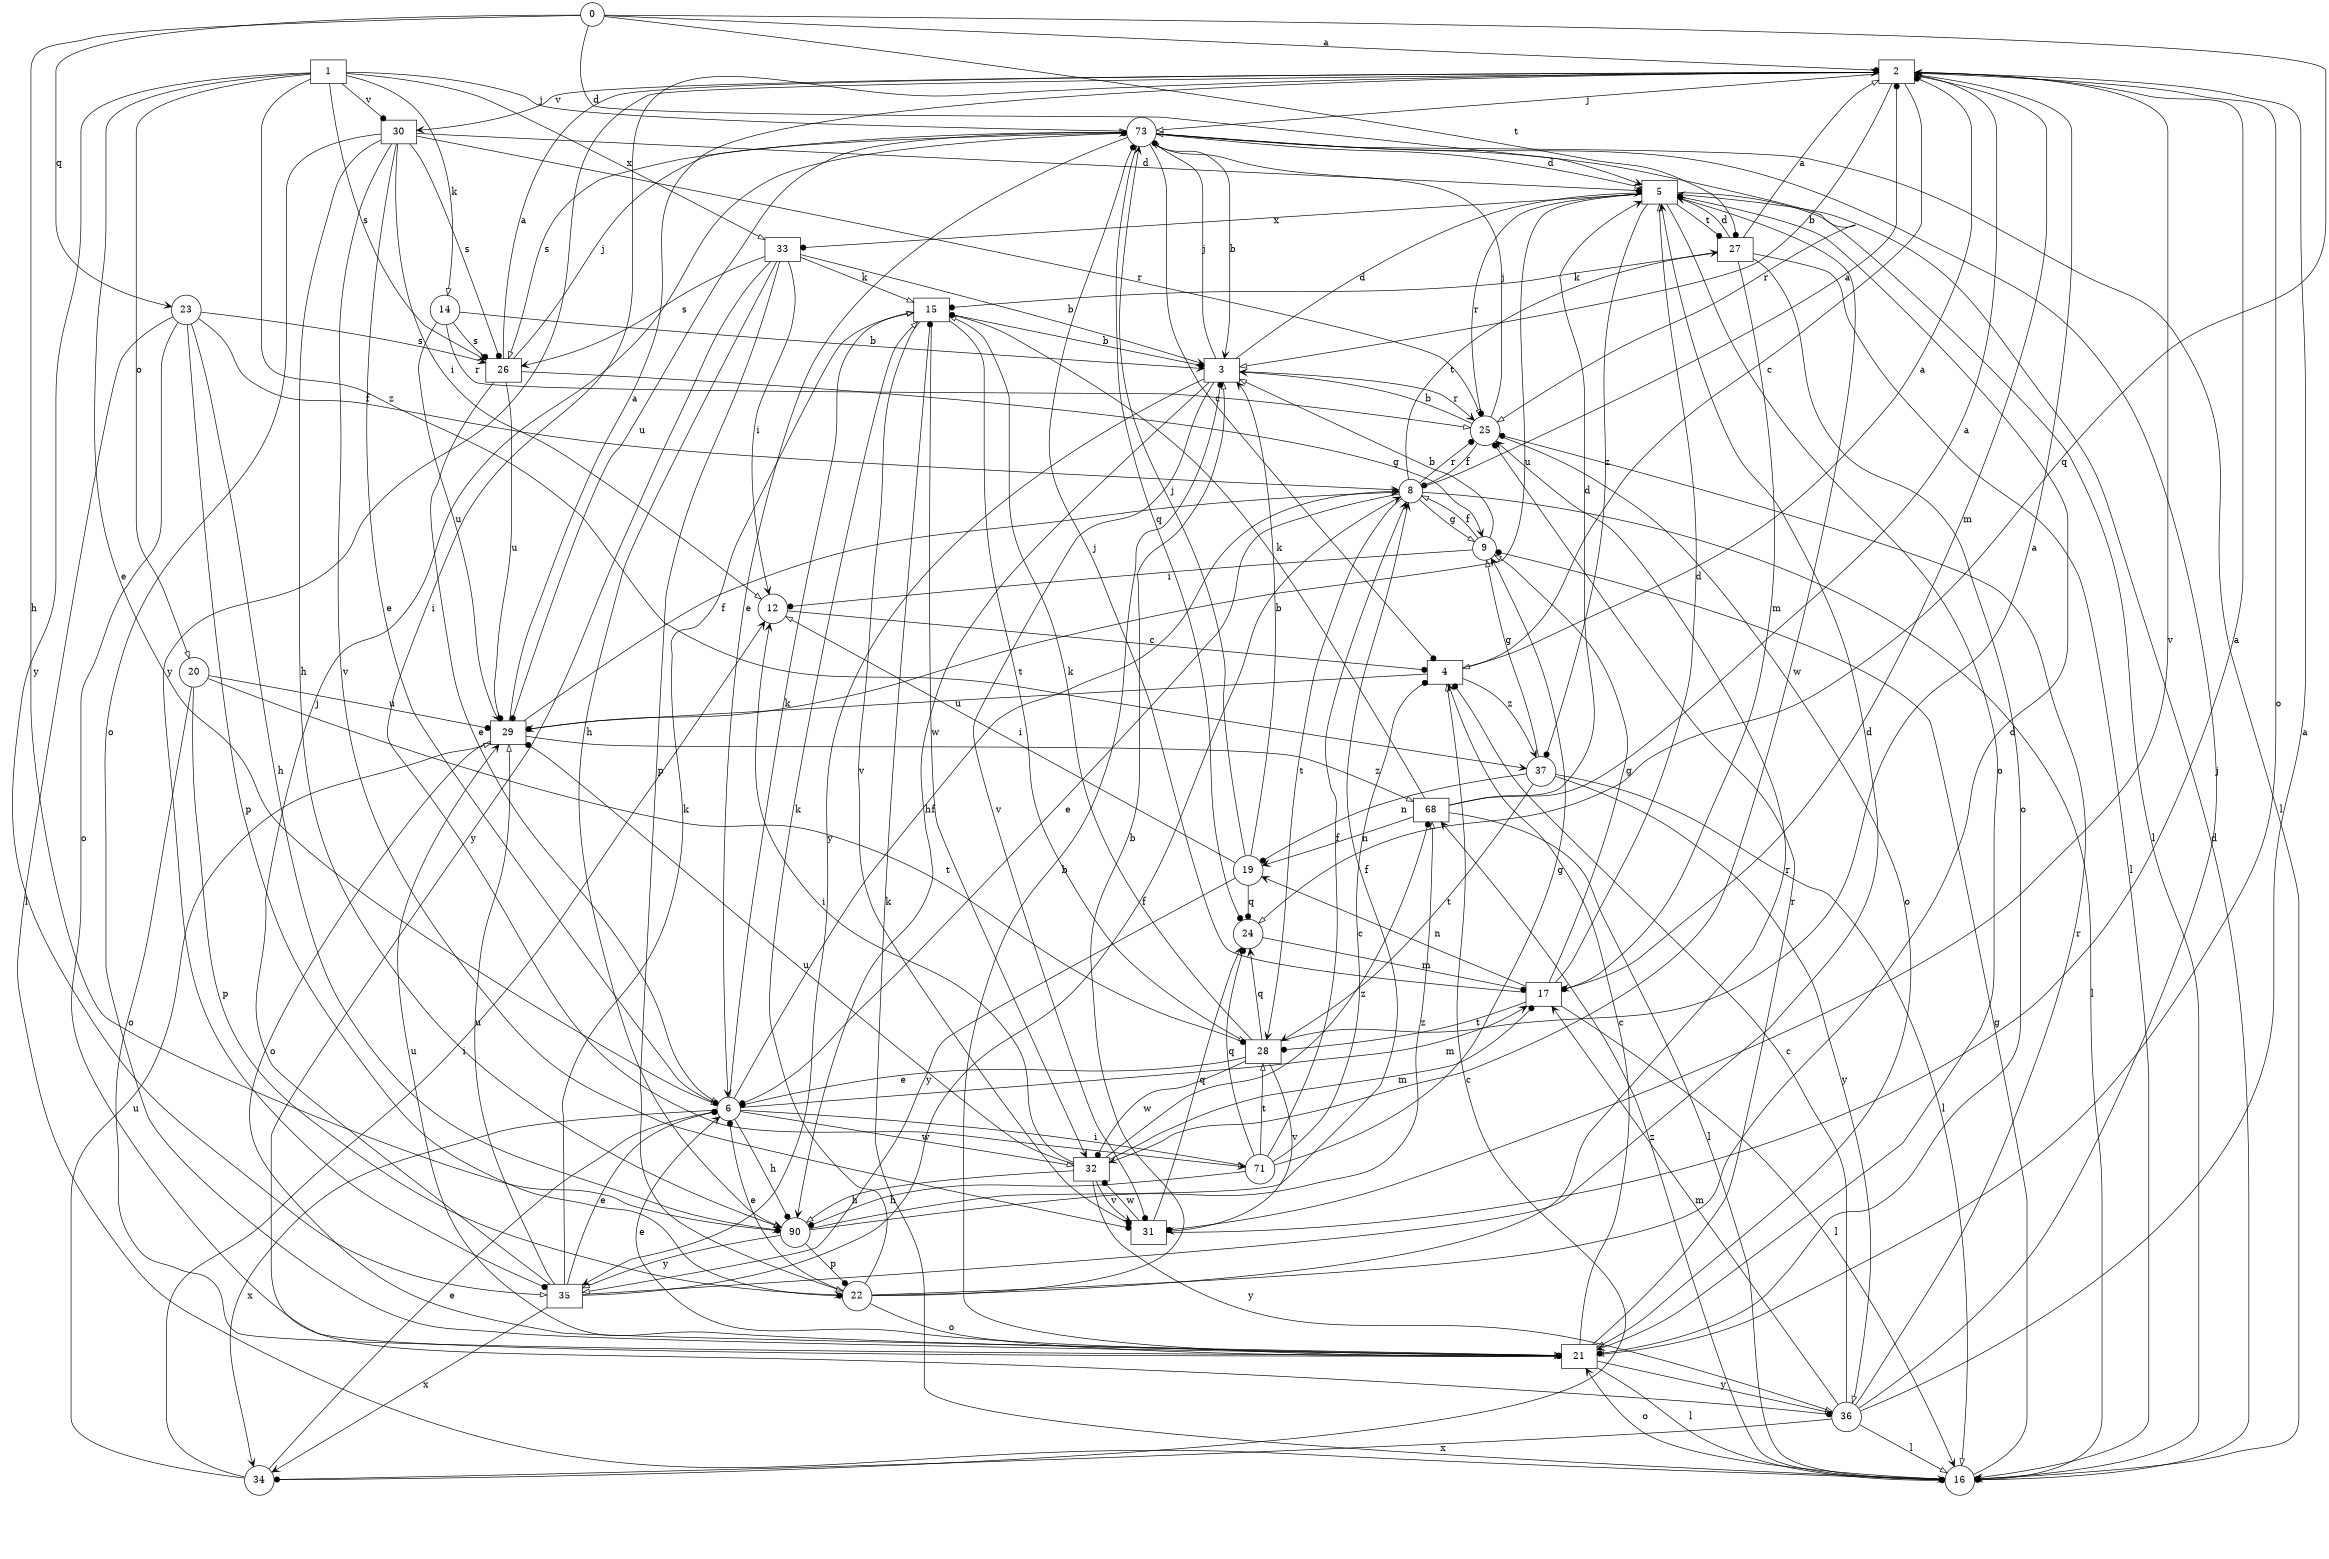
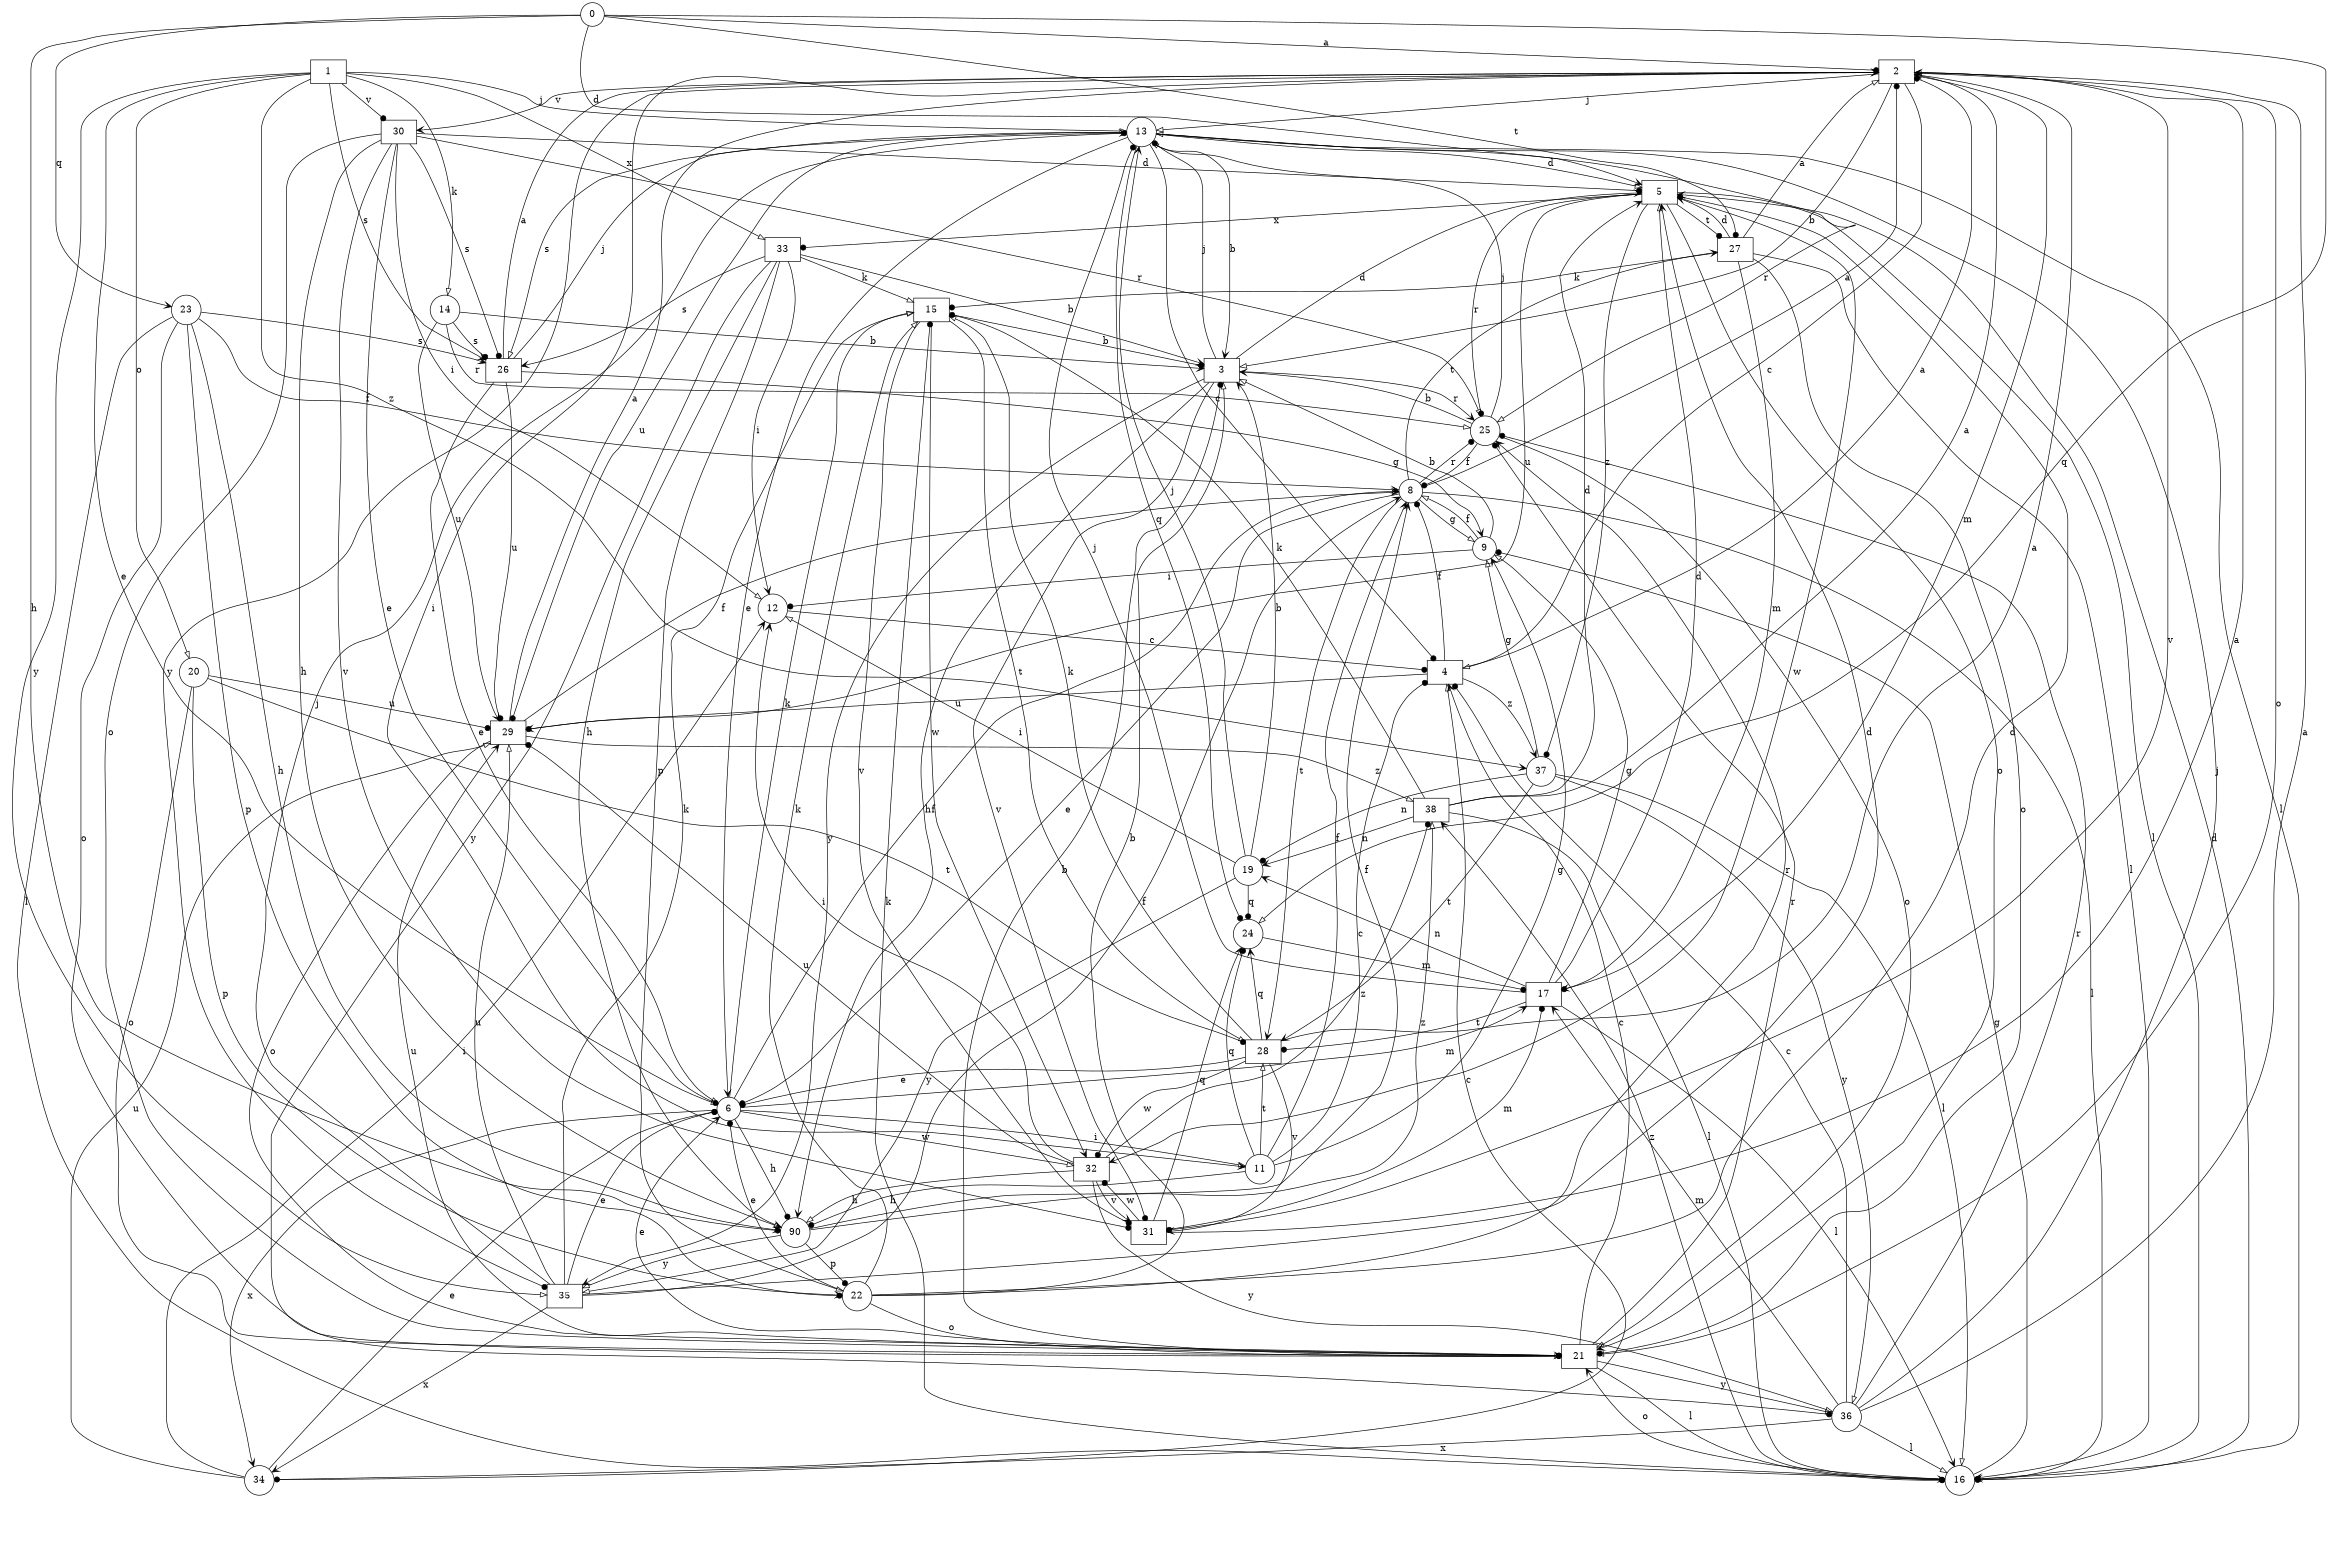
node "73": label "73" -> "13"
edge "4" -> "8": added, label "f"
node "68": label "68" -> "38"
edge "32" -> "17": now "31" -> "17"
node "71": label "71" -> "11"
